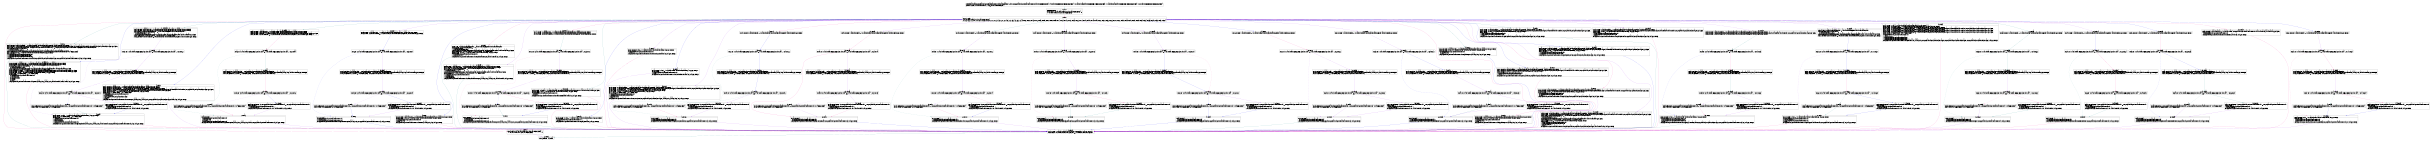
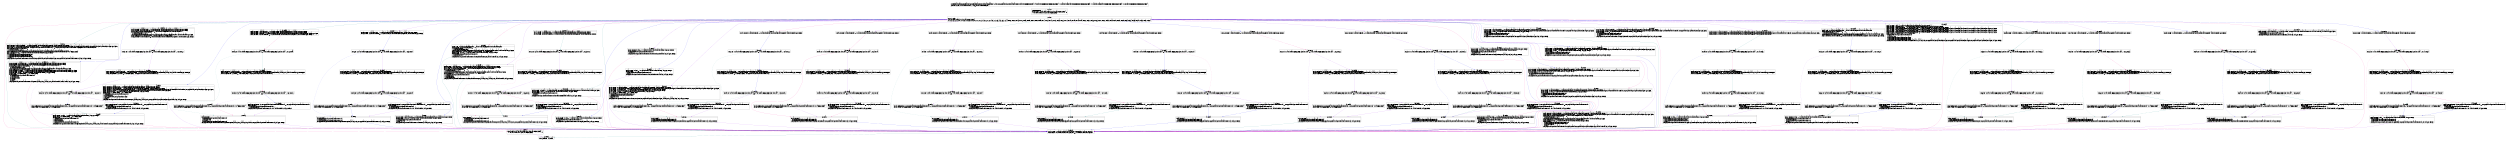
node "128: 0x038e": added
